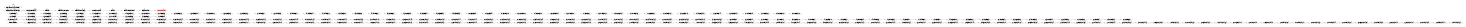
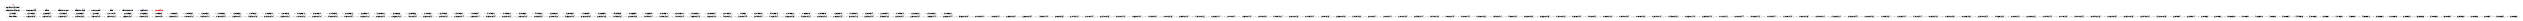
node "171: x_32_edge(59)": added
node "90: x_206_in(p_{0,34})": added
